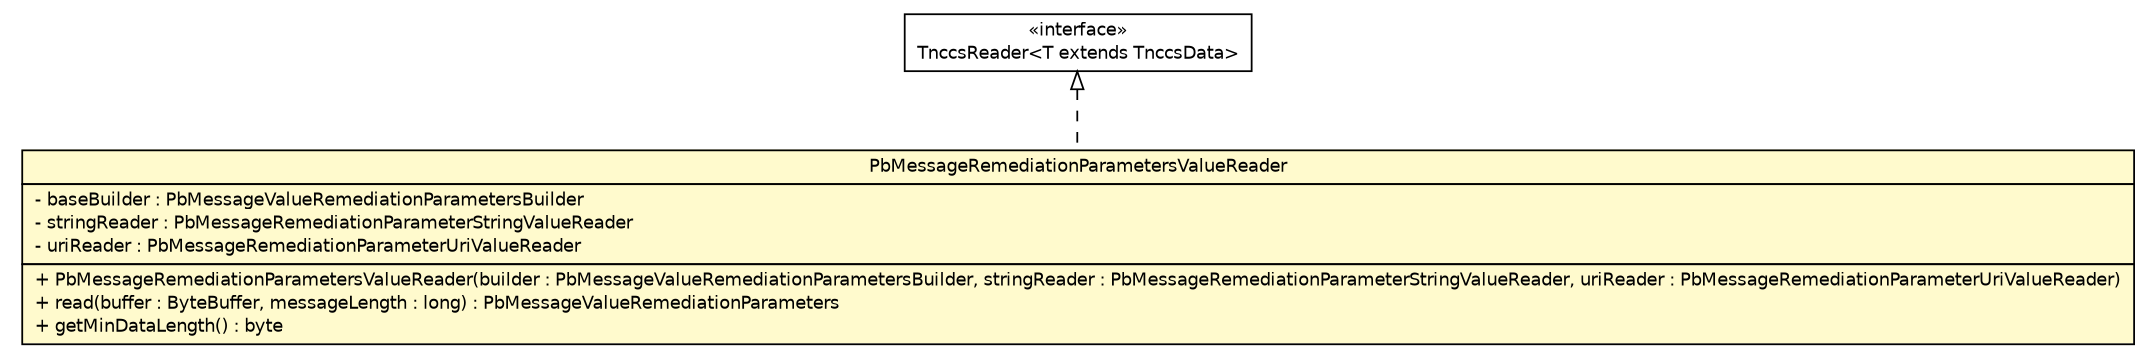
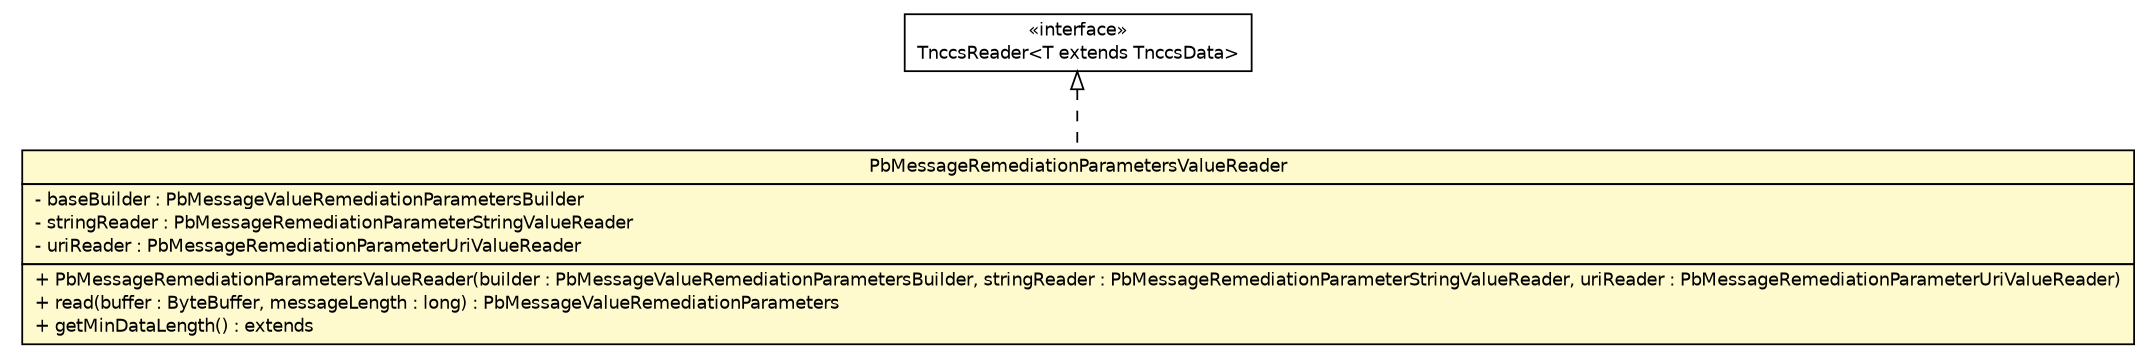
node "PbMessageRemediationParametersValueReader": text "+ getMinDataLength() : byte" -> "+ getMinDataLength() : extends"
